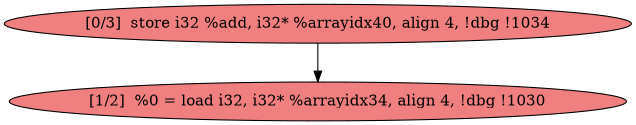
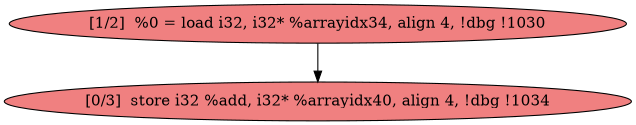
edge "[0/3]  store i32 %add, i32* %arrayidx40, align 4, !dbg !1034" -> "[1/2]  %0 = load i32, i32* %arrayidx34, align 4, !dbg !1030": reversed
